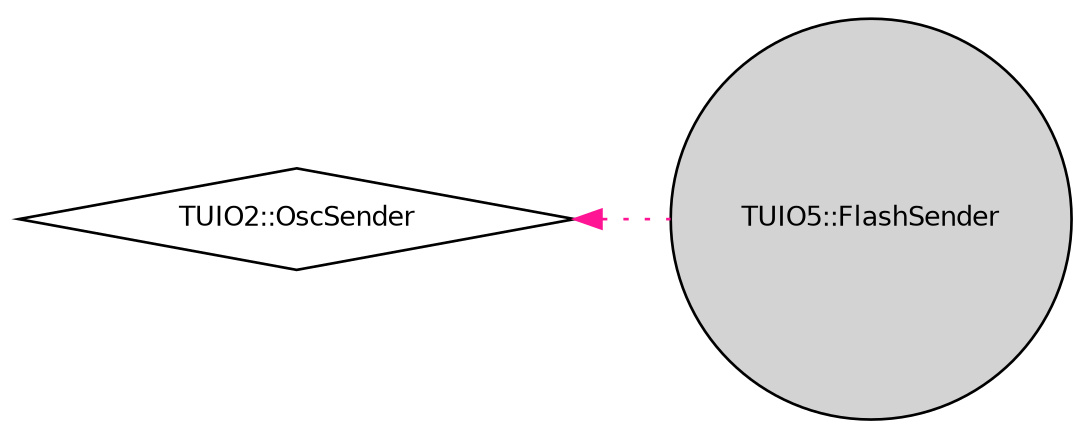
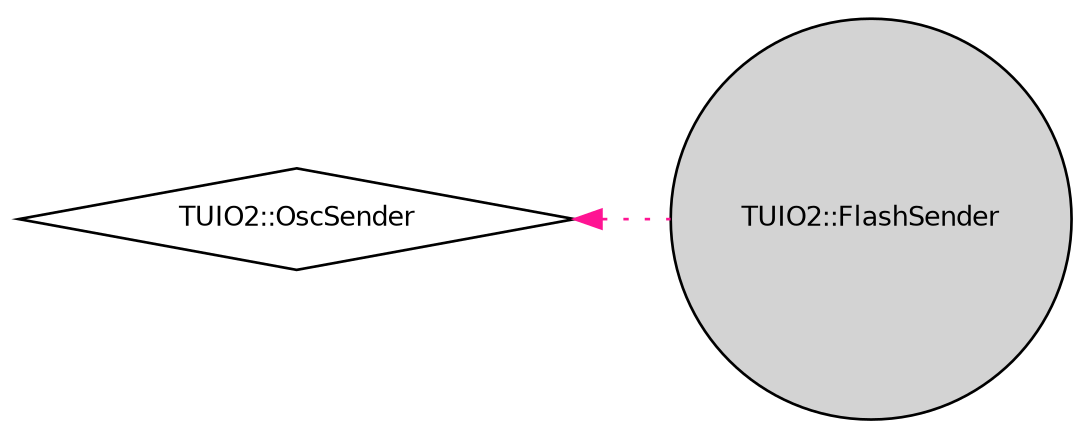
node "TUIO5::FlashSender": label "TUIO5::FlashSender" -> "TUIO2::FlashSender"
